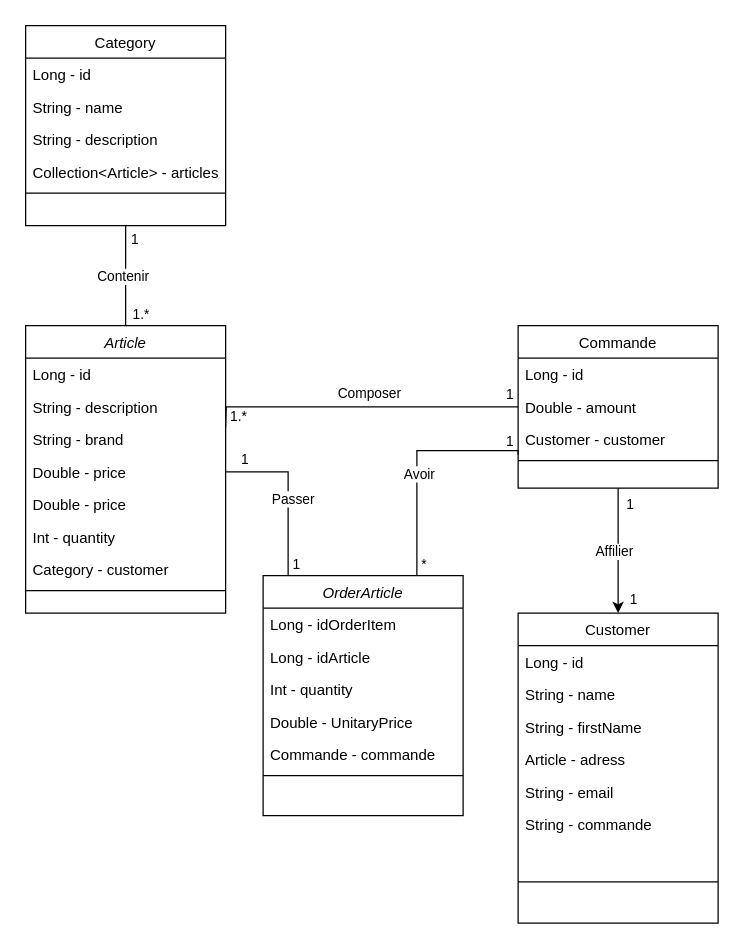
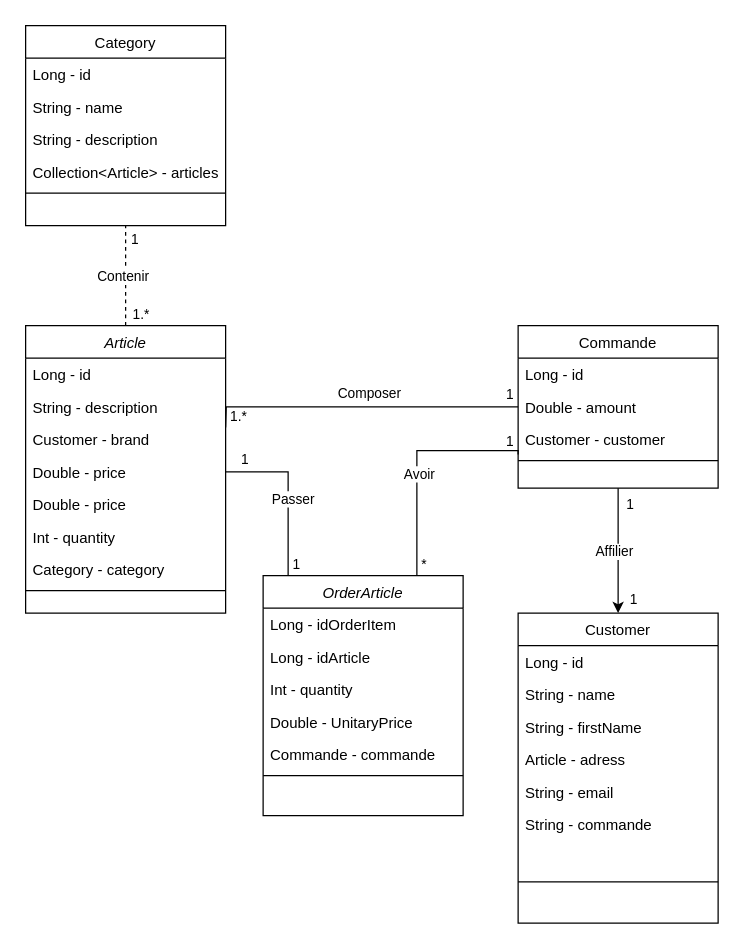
edge "Category" -- "Article": style solid -> dashed
node "String - brand": label "String - brand" -> "Customer - brand"
node "Category - customer": label "Category - customer" -> "Category - category"
